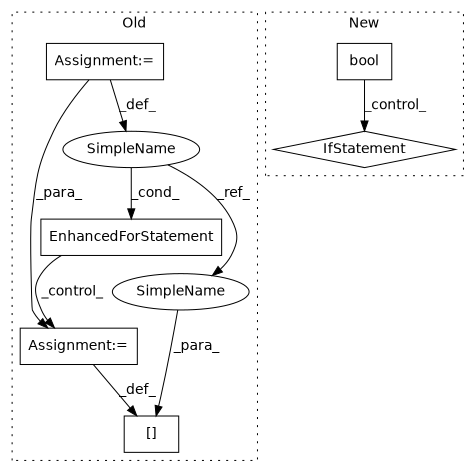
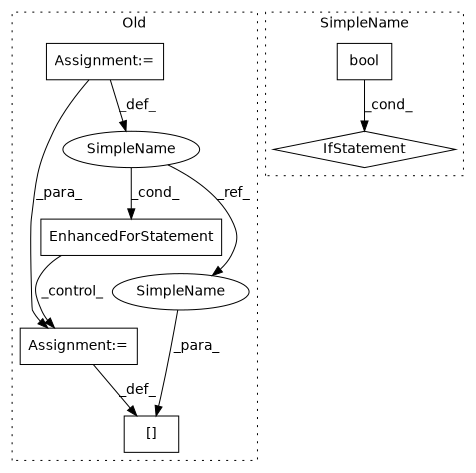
cluster "New": label "New" -> "SimpleName"
edge "bool" -> "IfStatement": label "_control_" -> "_cond_"
